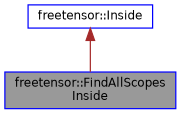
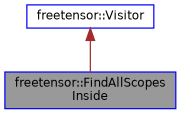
node "freetensor::Inside": label "freetensor::Inside" -> "freetensor::Visitor"
